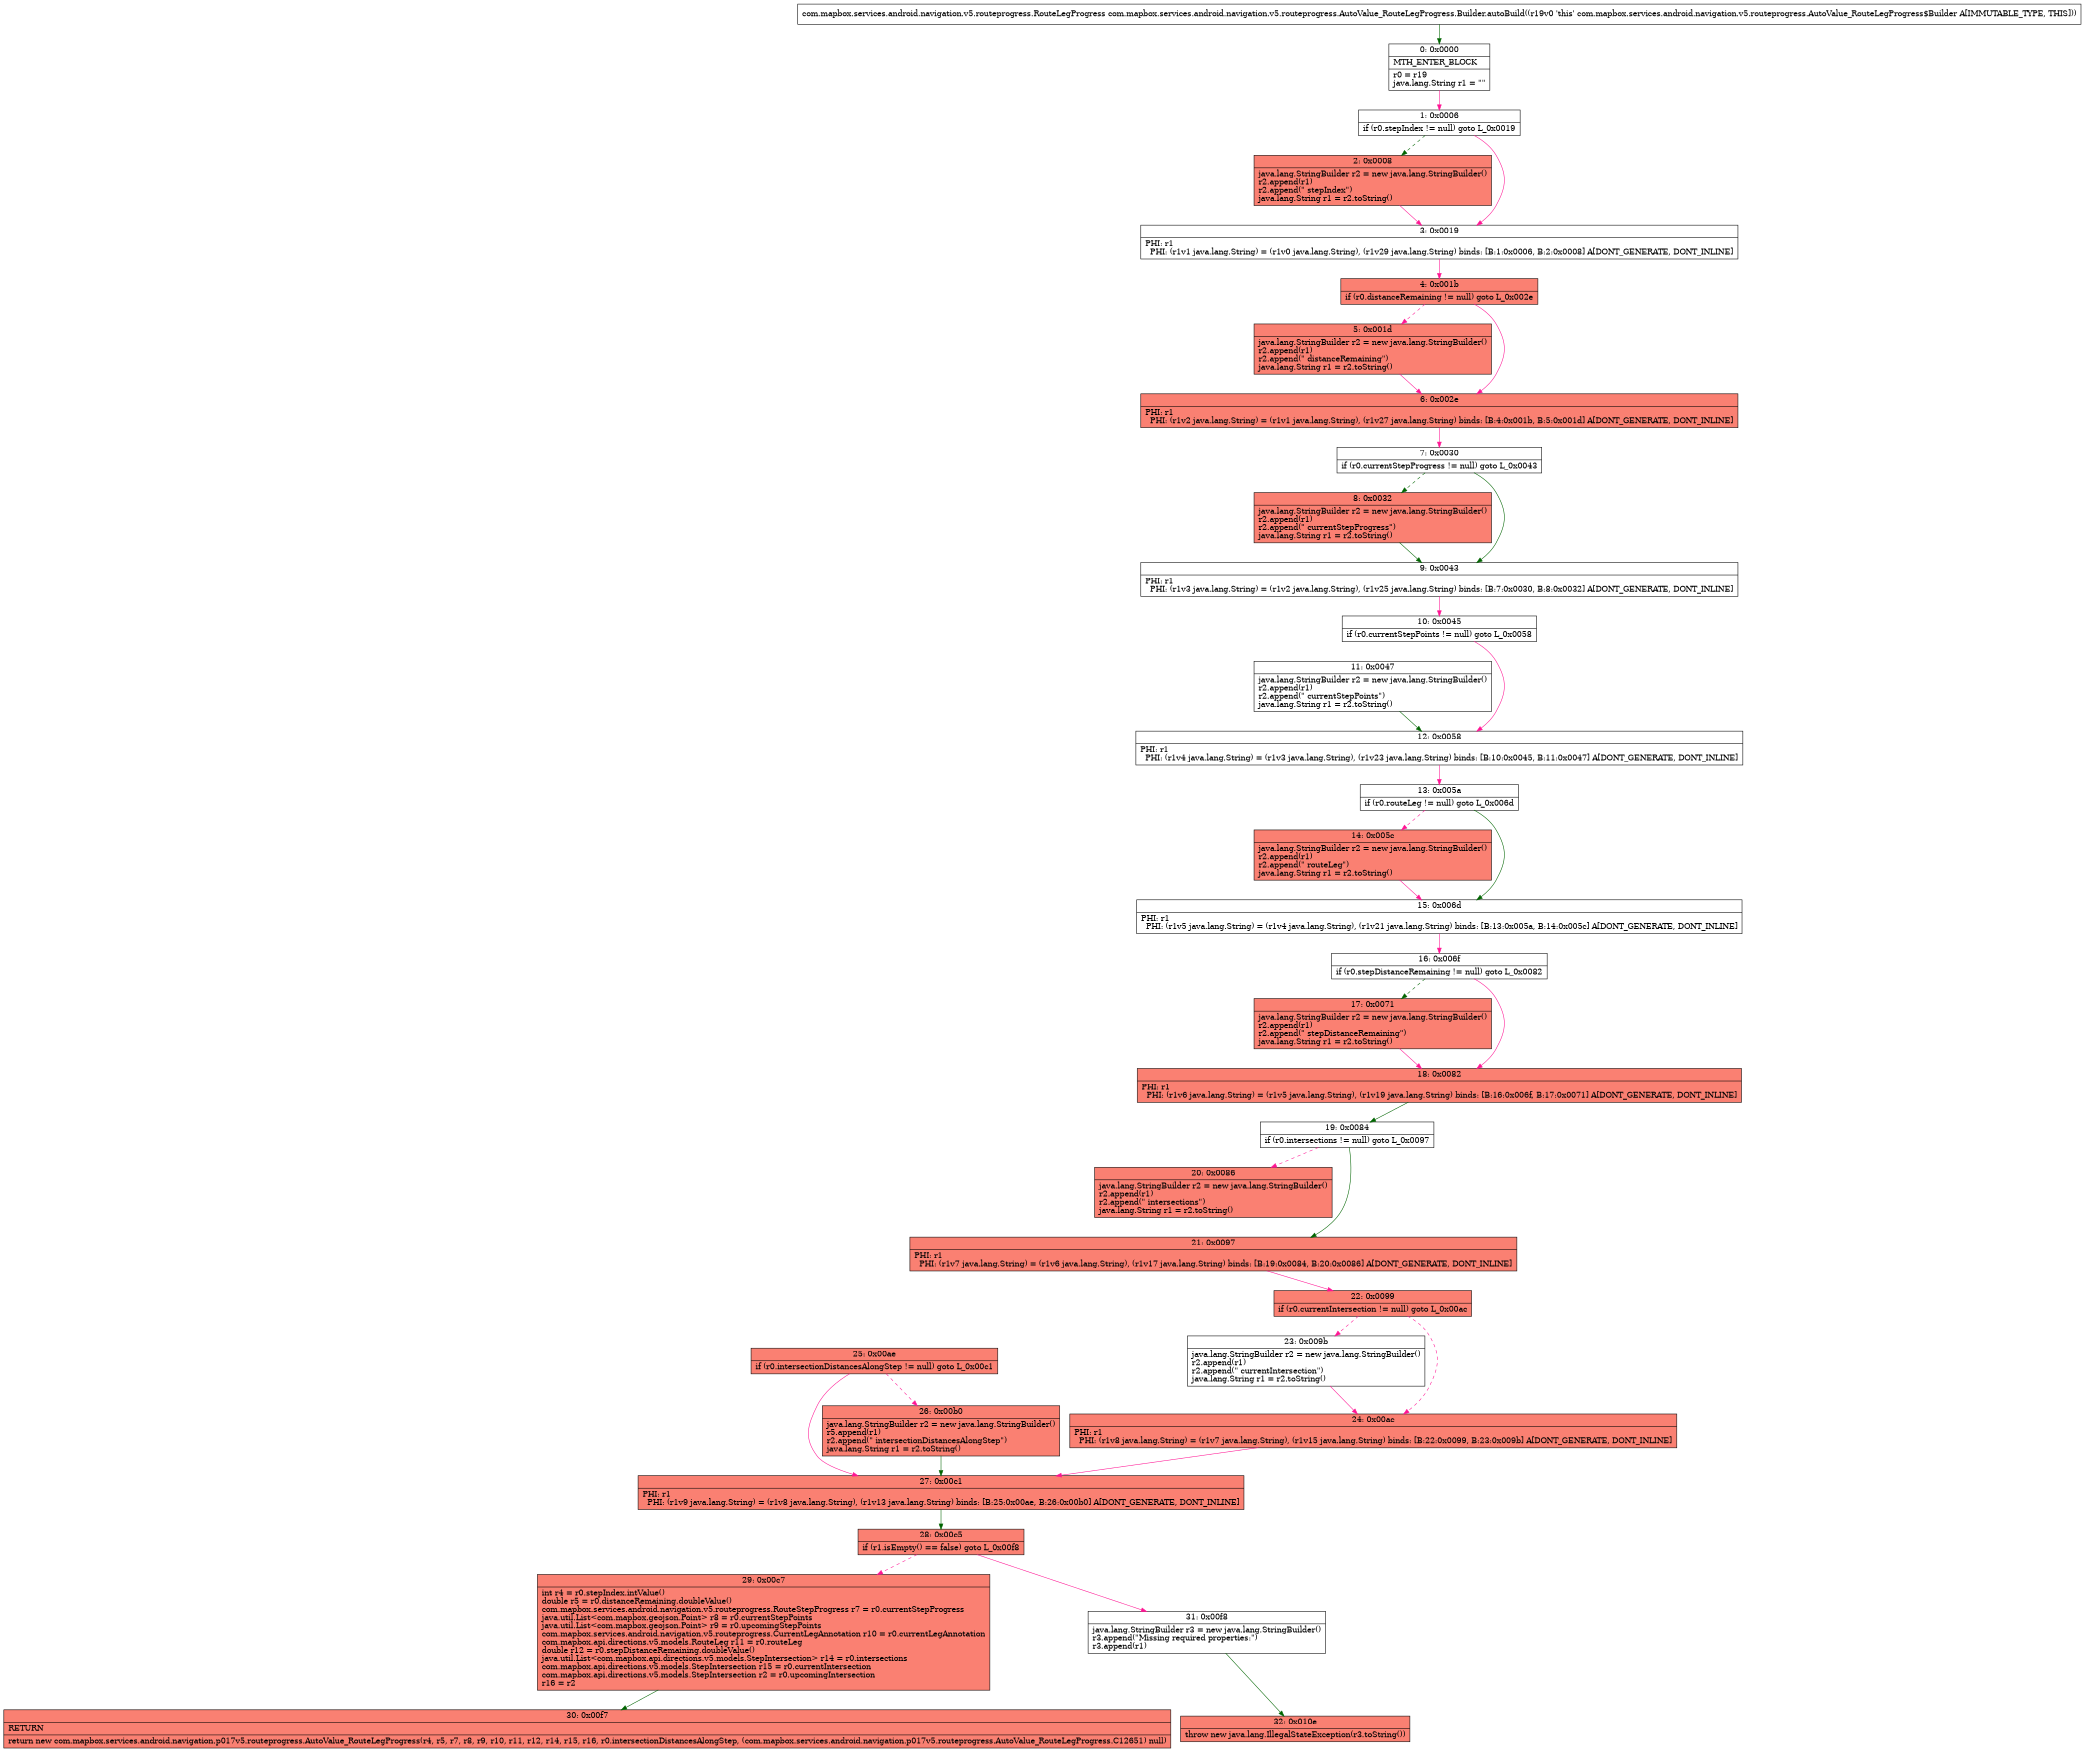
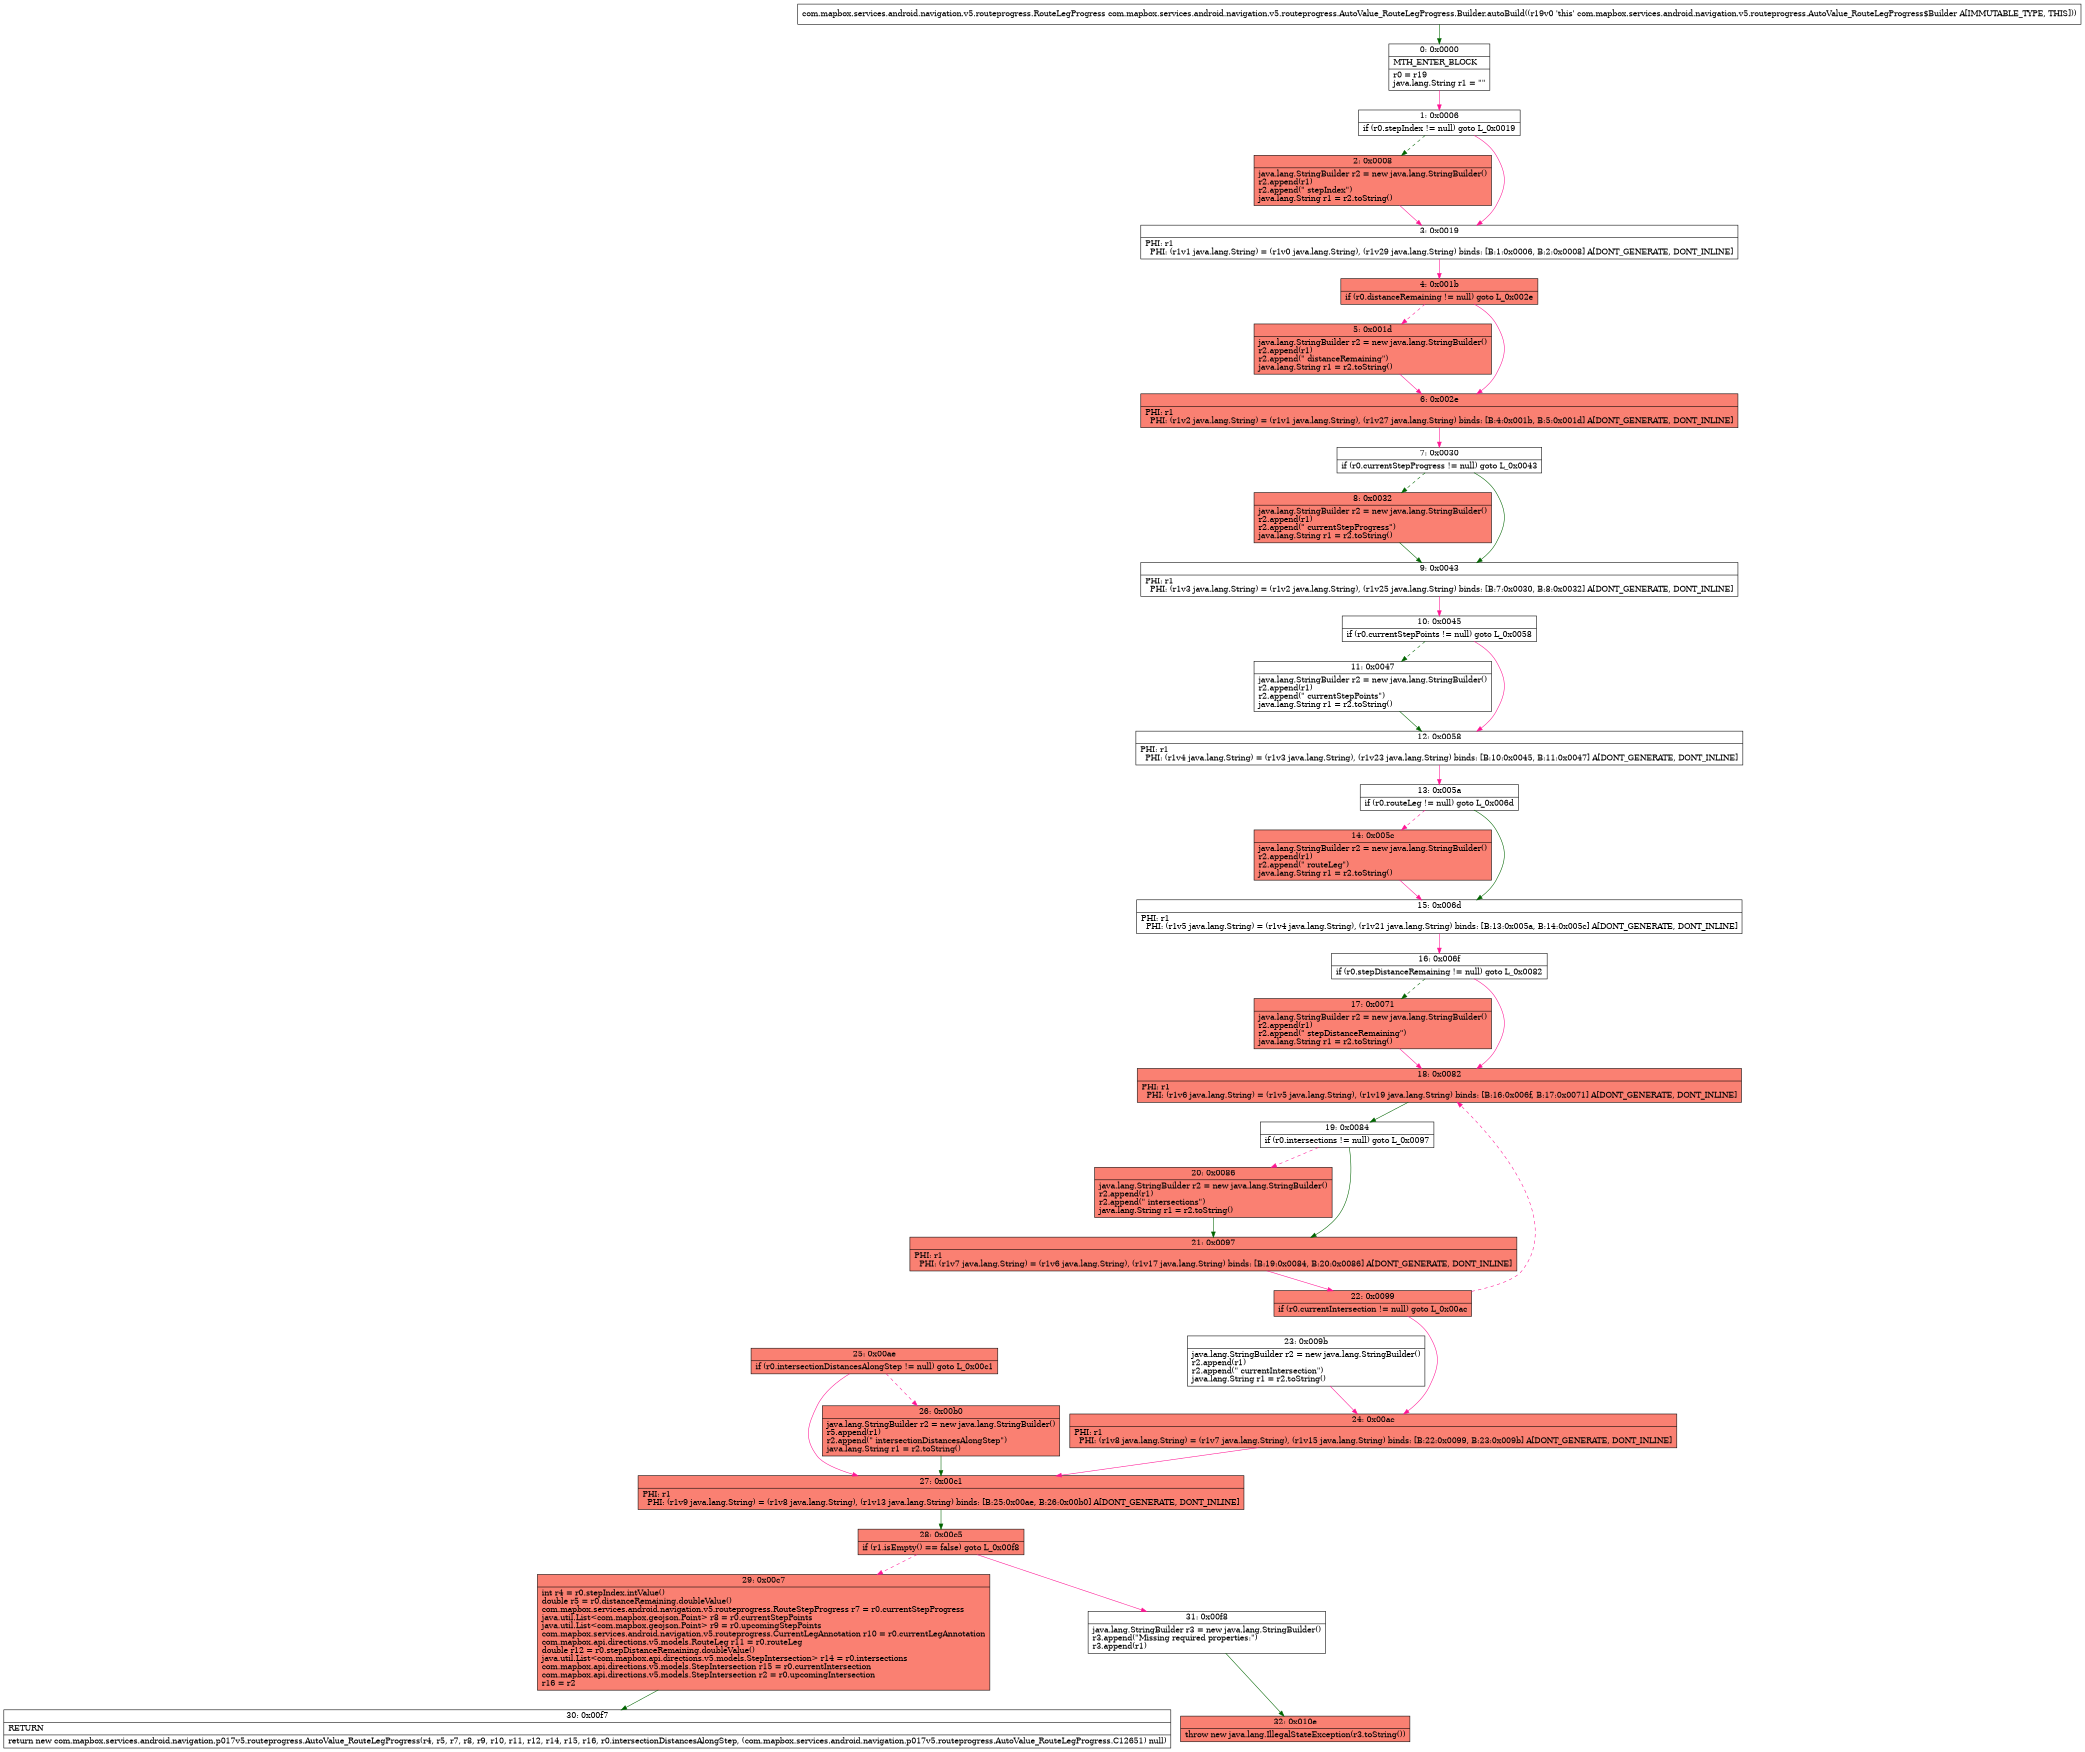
edge "10: 0x0045" -> "11: 0x0047": added
edge "20: 0x0086" -> "21: 0x0097": added
edge "22: 0x0099" -> "23: 0x009b": now "22: 0x0099" -> "18: 0x0082"
edge "22: 0x0099" -> "24: 0x00ac": style dashed -> solid
node "30: 0x00f7": fillcolor salmon -> white
